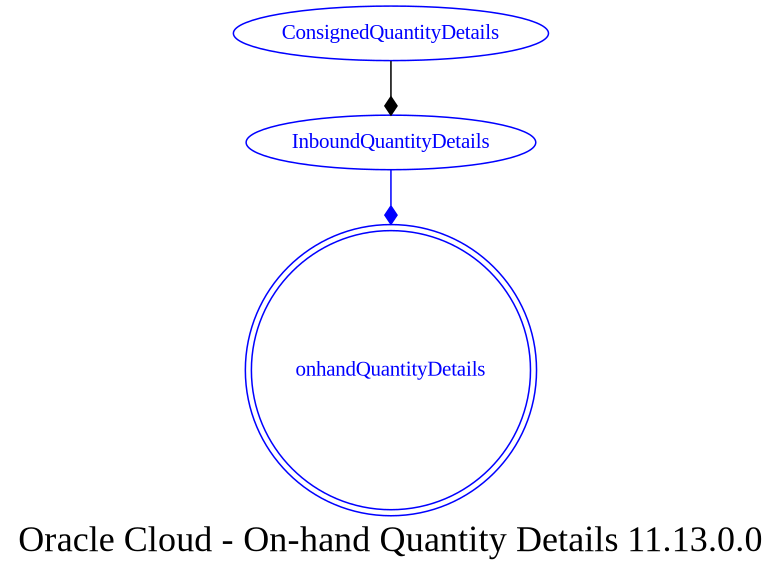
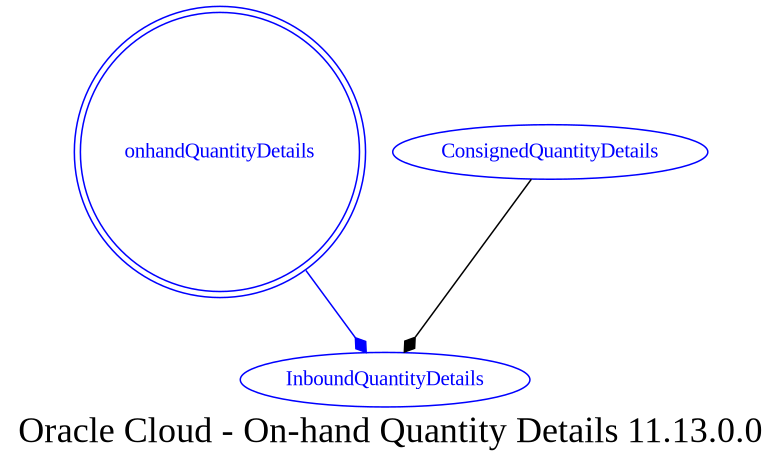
edge "InboundQuantityDetails" -> "onhandQuantityDetails": reversed
